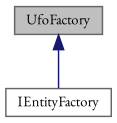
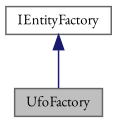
edge "IEntityFactory" -> "UfoFactory": reversed
